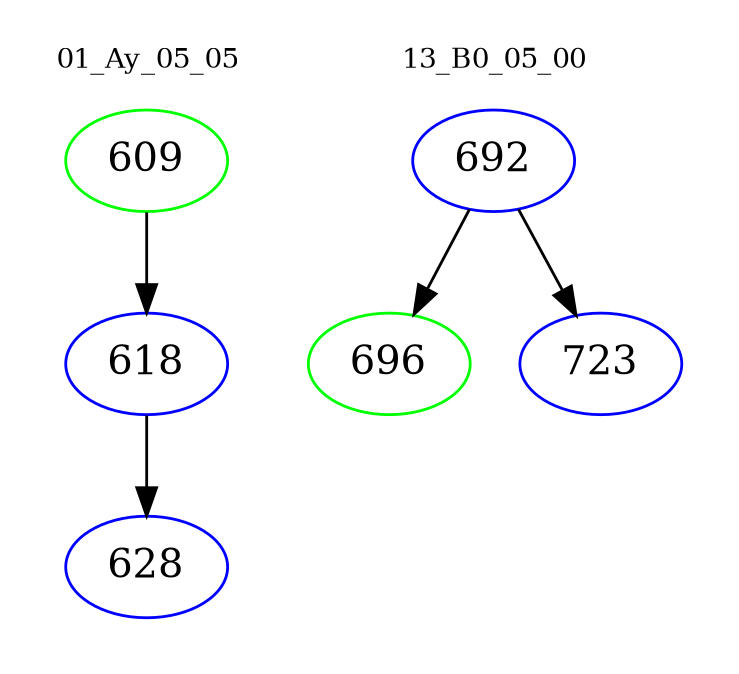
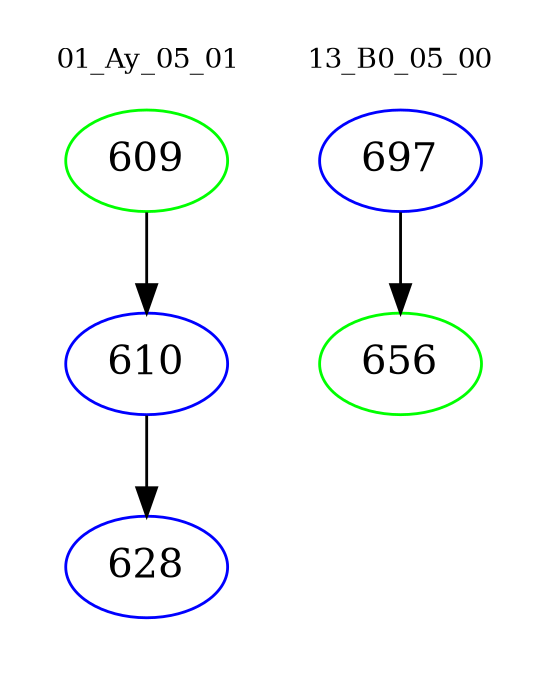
cluster "01_Ay_05_05": label "01_Ay_05_05" -> "01_Ay_05_01"
node "692": label "692" -> "697"
node "618": label "618" -> "610"
node "696": label "696" -> "656"
node "723": removed
